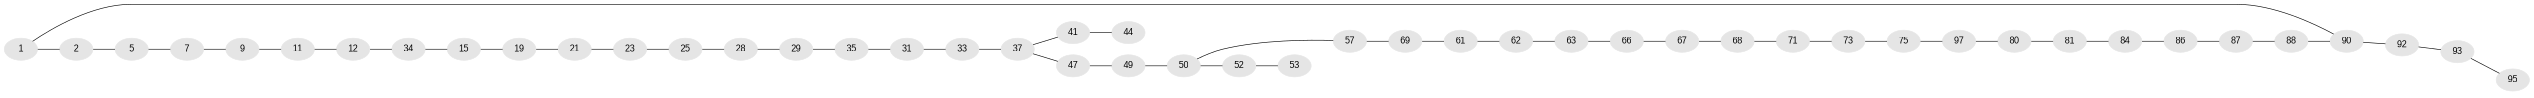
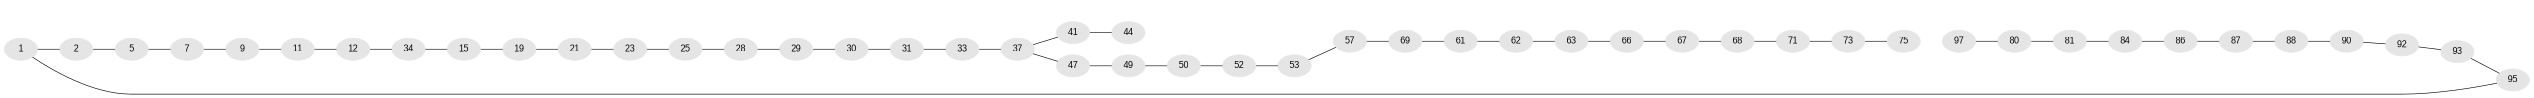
edge "90" -- "1": now "95" -- "1"
edge "75" -- "97": removed
edge "57" -- "50": now "57" -- "53"
node "35": label "35" -> "30"
